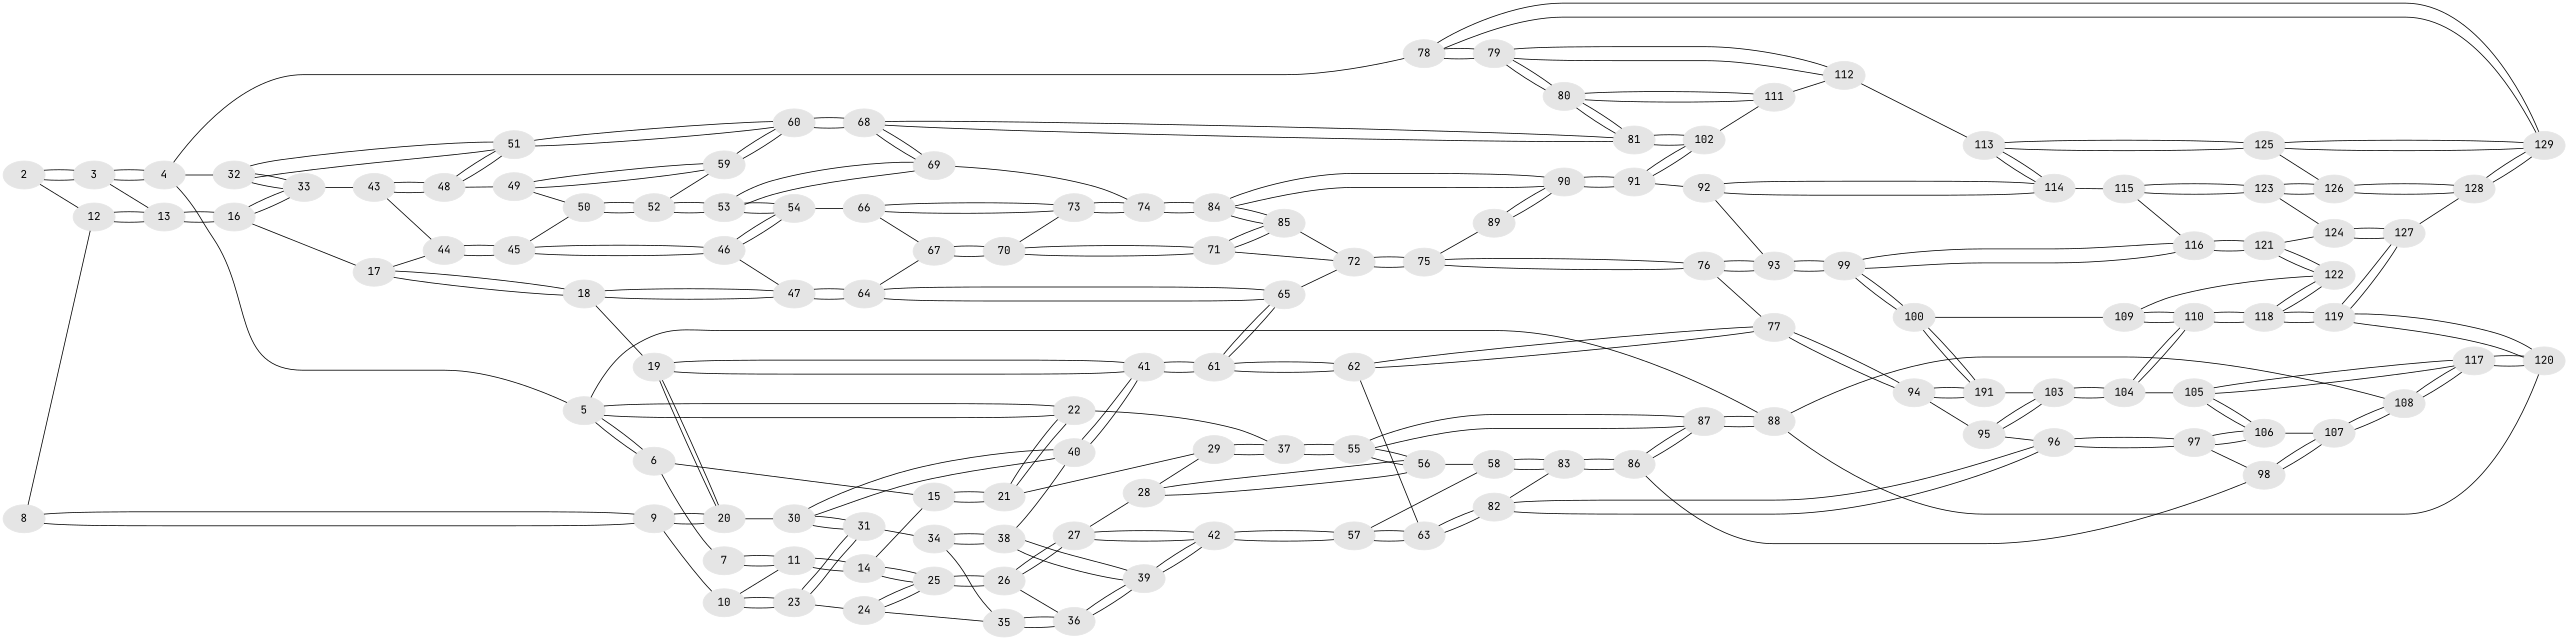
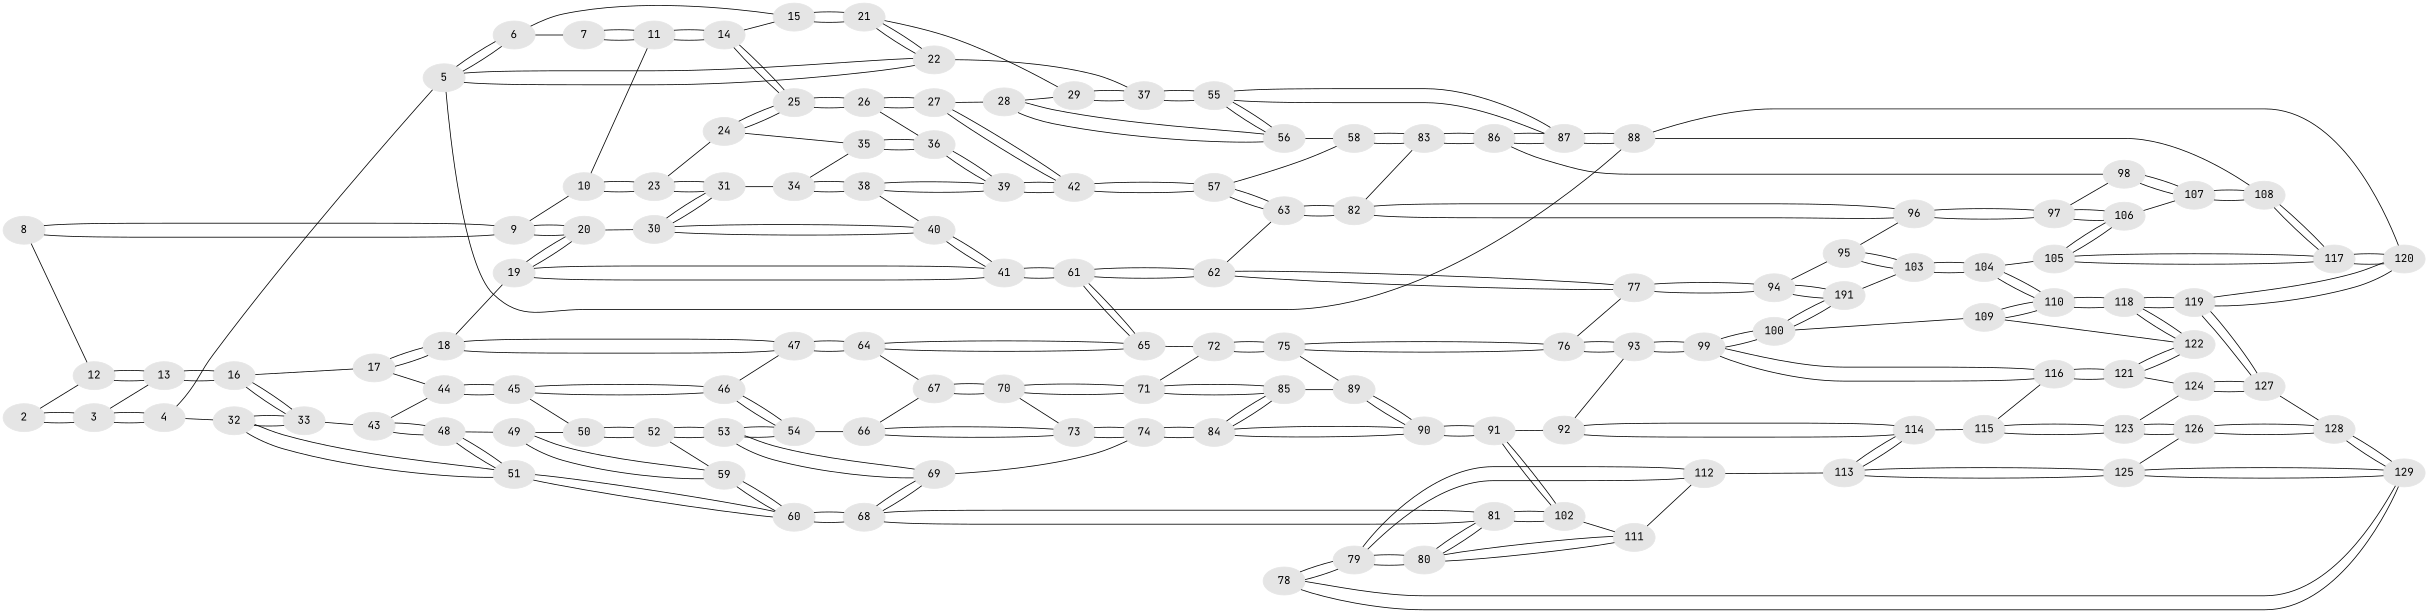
edge "78" -- "4": removed
edge "85" -- "72": now "85" -- "89"
